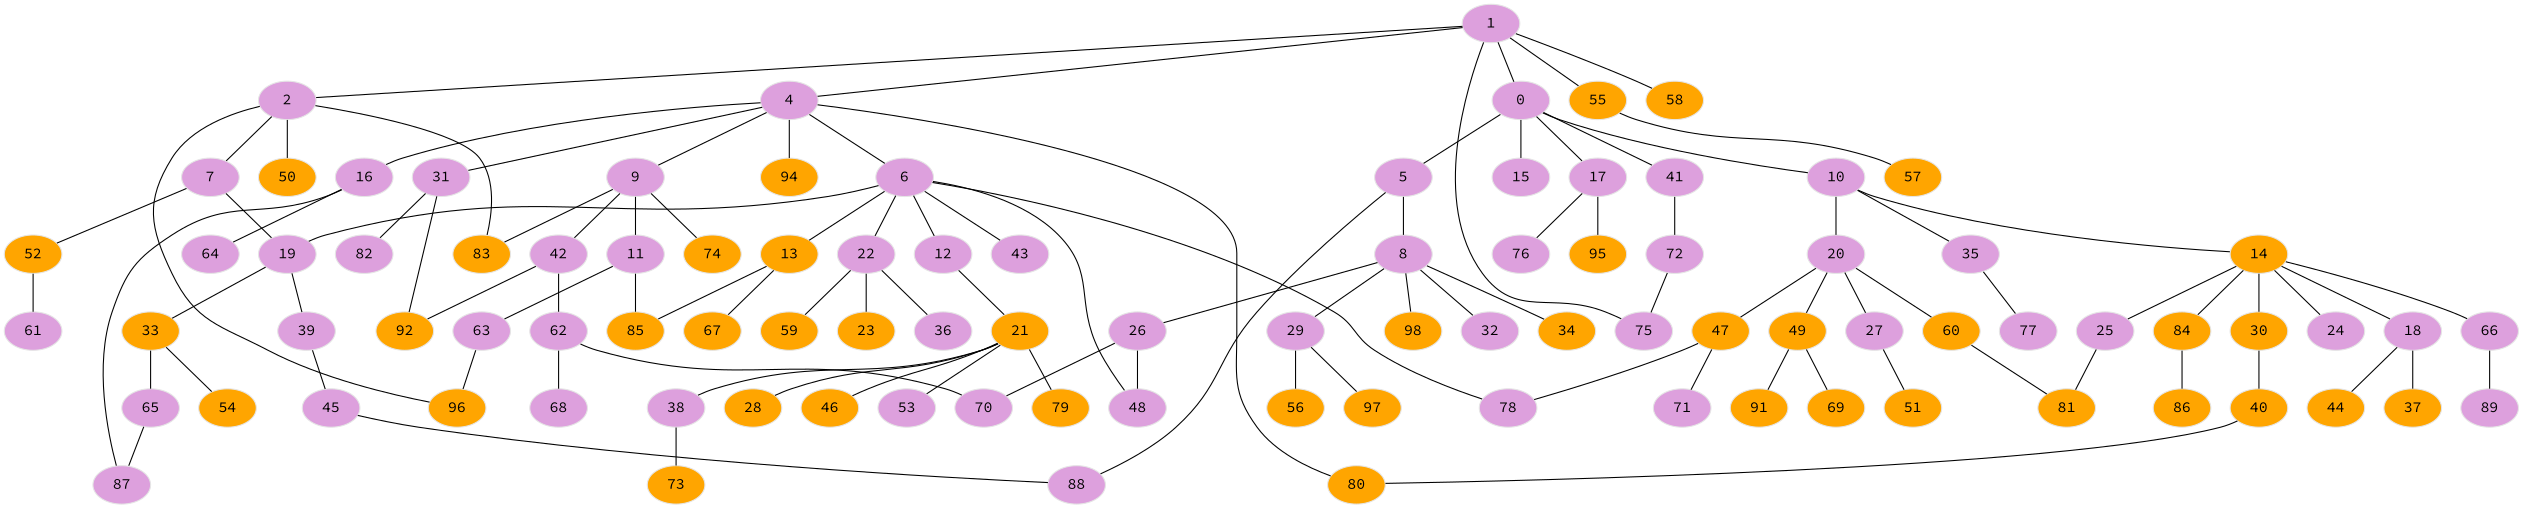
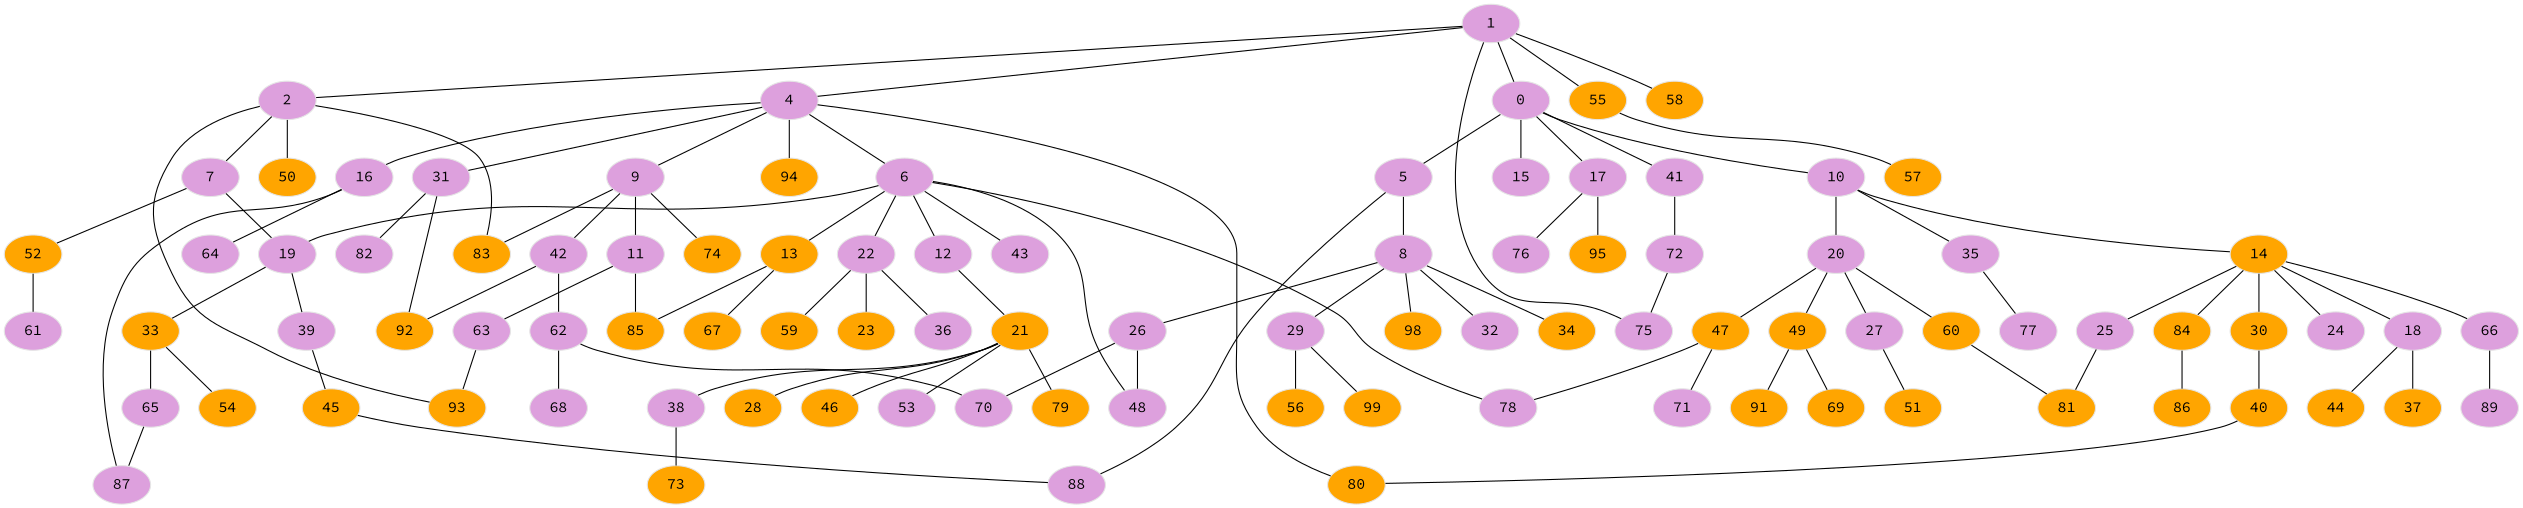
node "45": fillcolor plum -> orange
node "96": label "96" -> "93"
node "97": label "97" -> "99"
